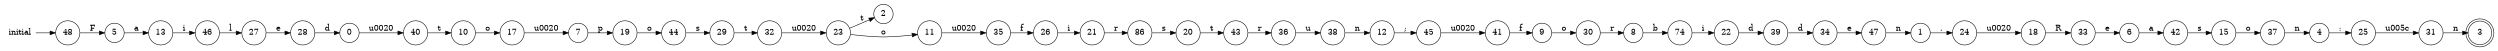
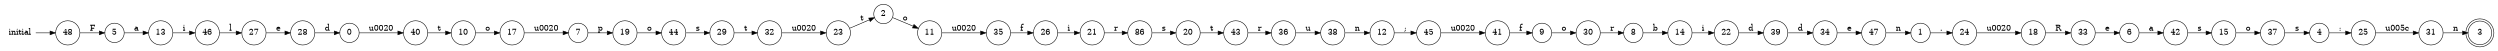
edge "37" -> "4": label "n" -> "s"
node "74": label "74" -> "14"
edge "23" -> "11": now "2" -> "11"
